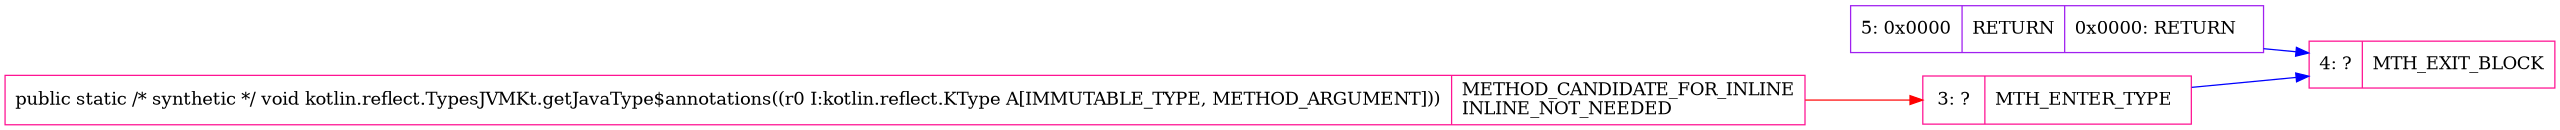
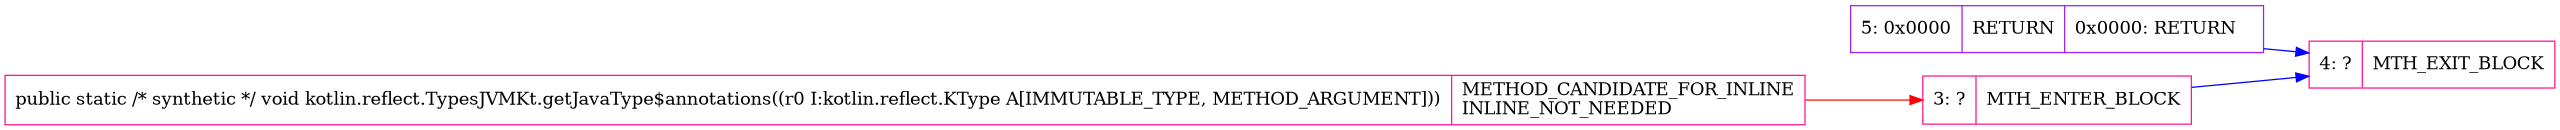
node "3: ?": text "MTH_ENTER_TYPE" -> "MTH_ENTER_BLOCK"
